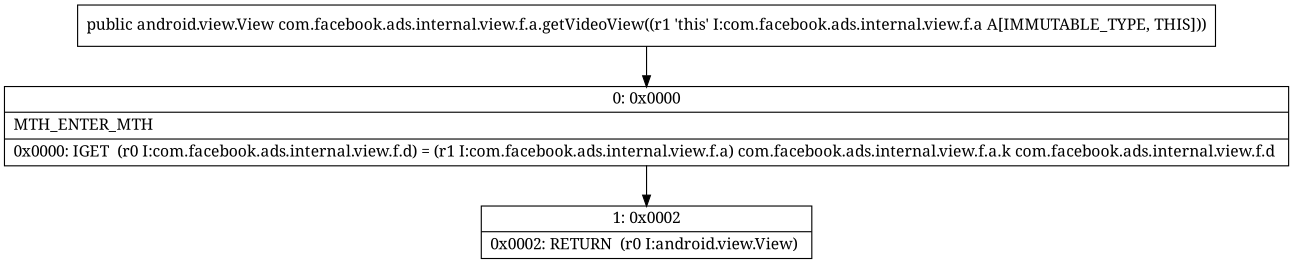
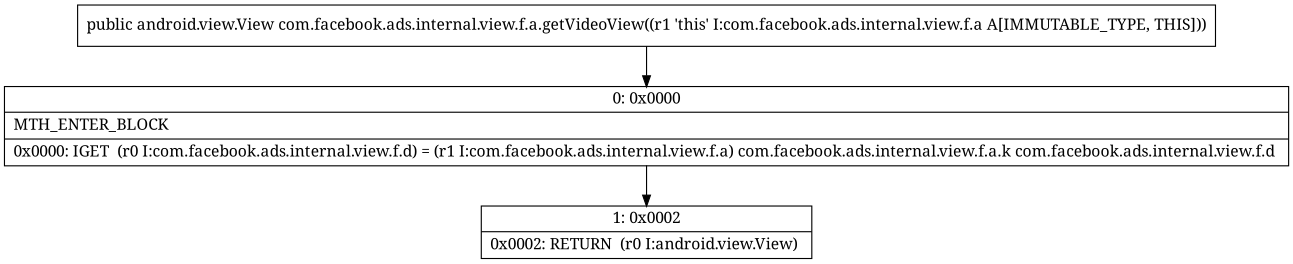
node "0: 0x0000": text "MTH_ENTER_MTH" -> "MTH_ENTER_BLOCK"
